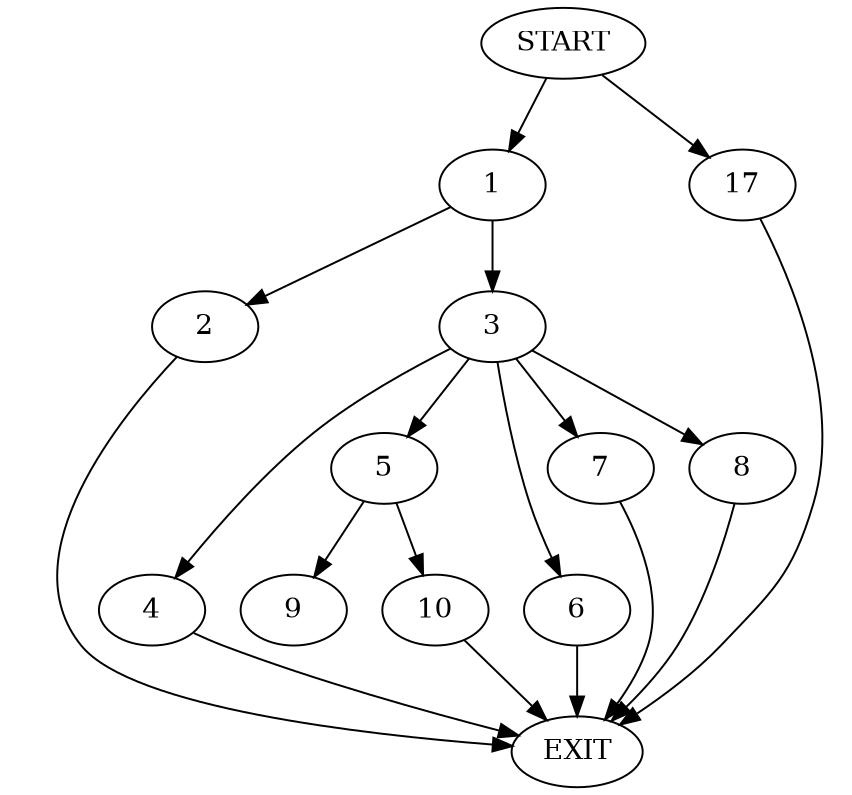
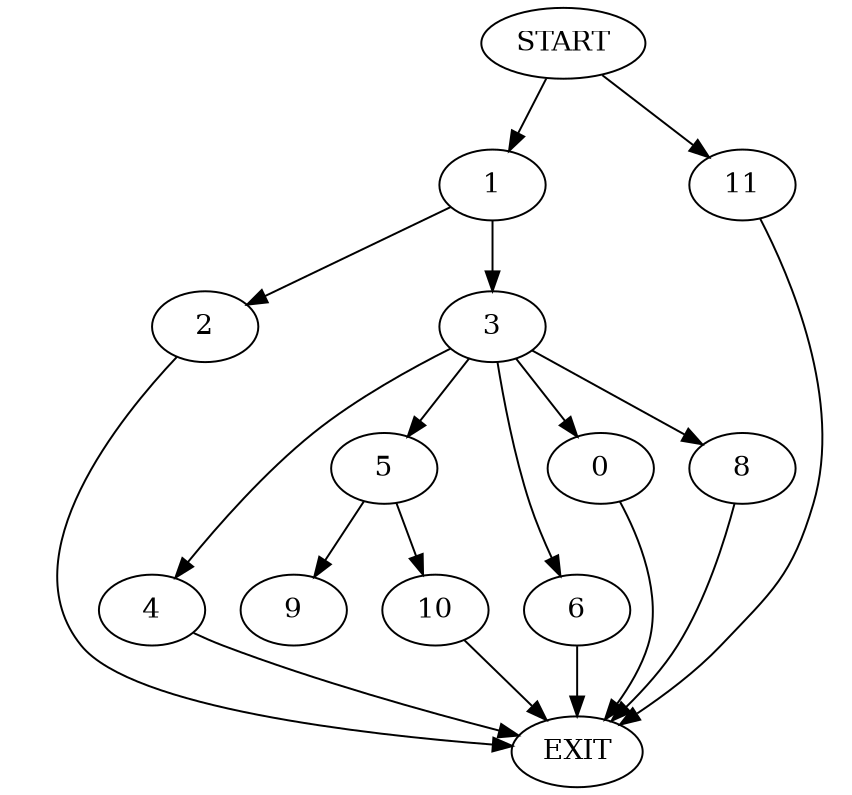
node "17": label "17" -> "11"
node "7": label "7" -> "0"
